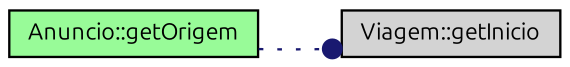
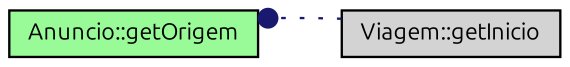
edge "Anuncio::getOrigem" -> "Viagem::getInicio": reversed
